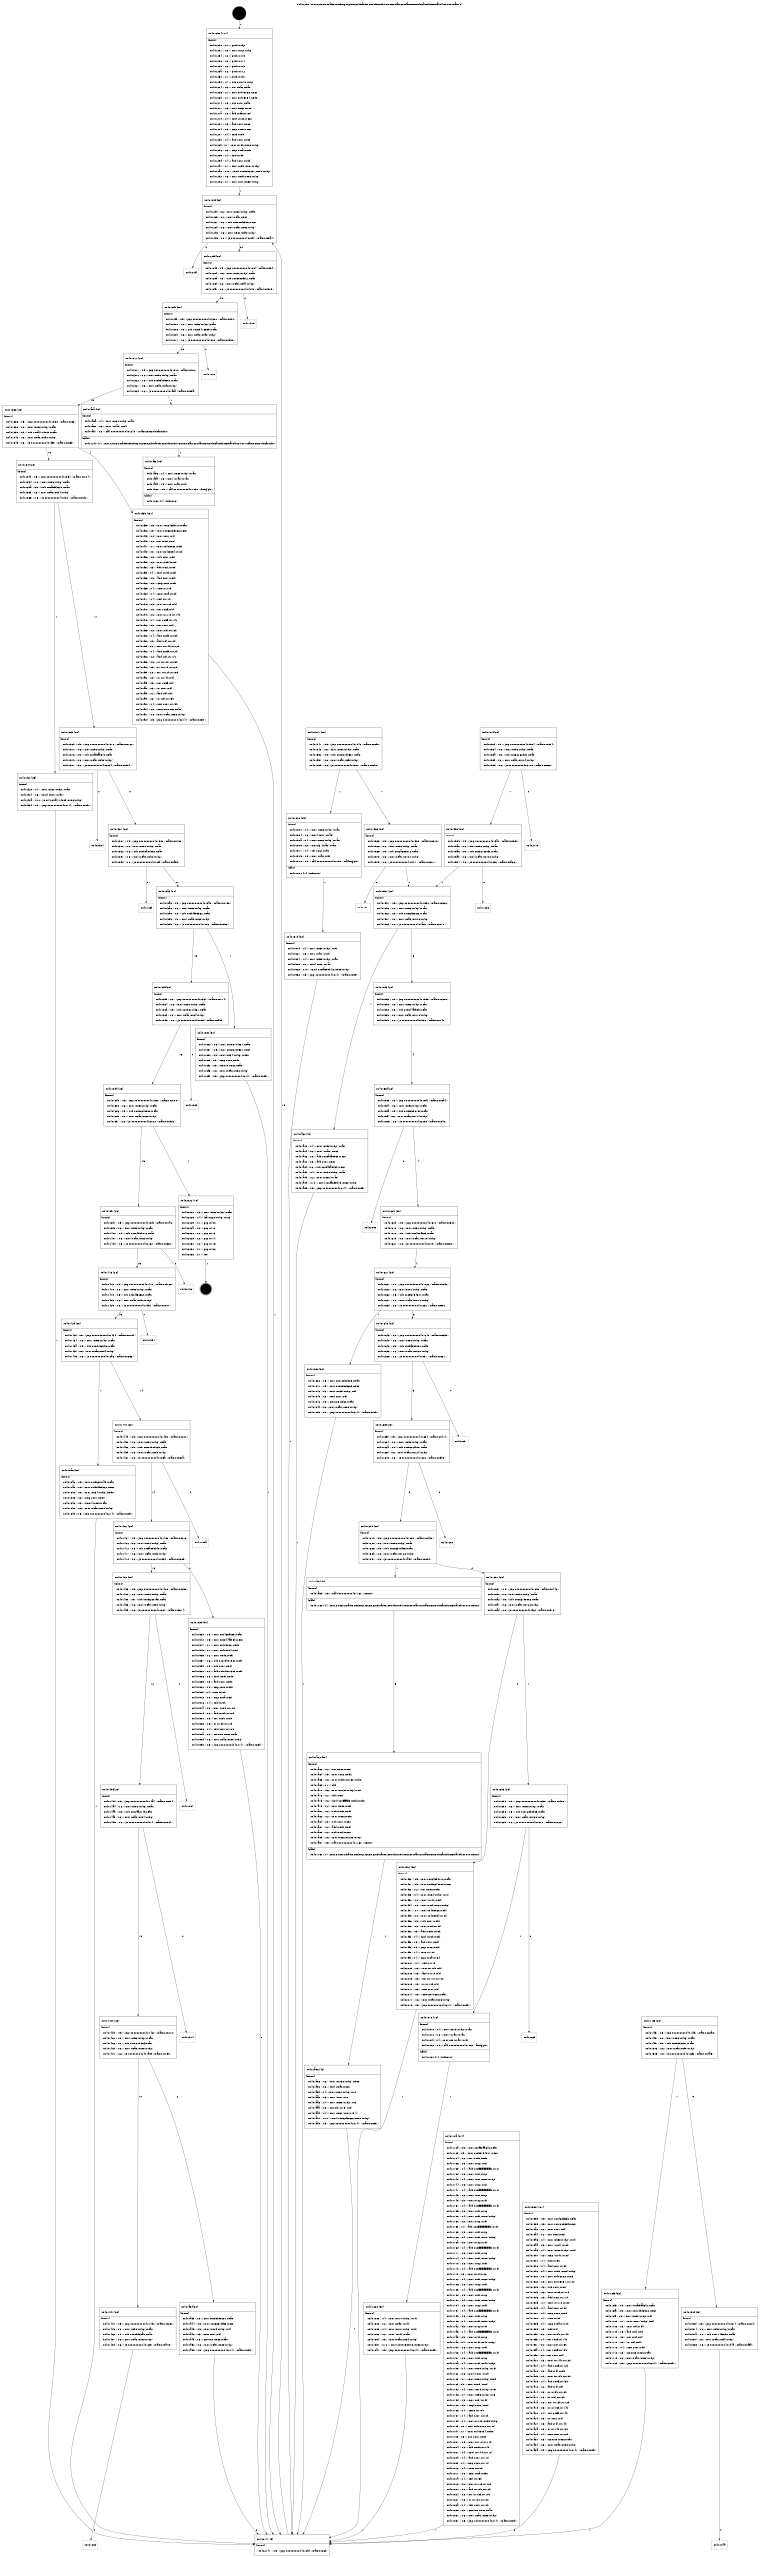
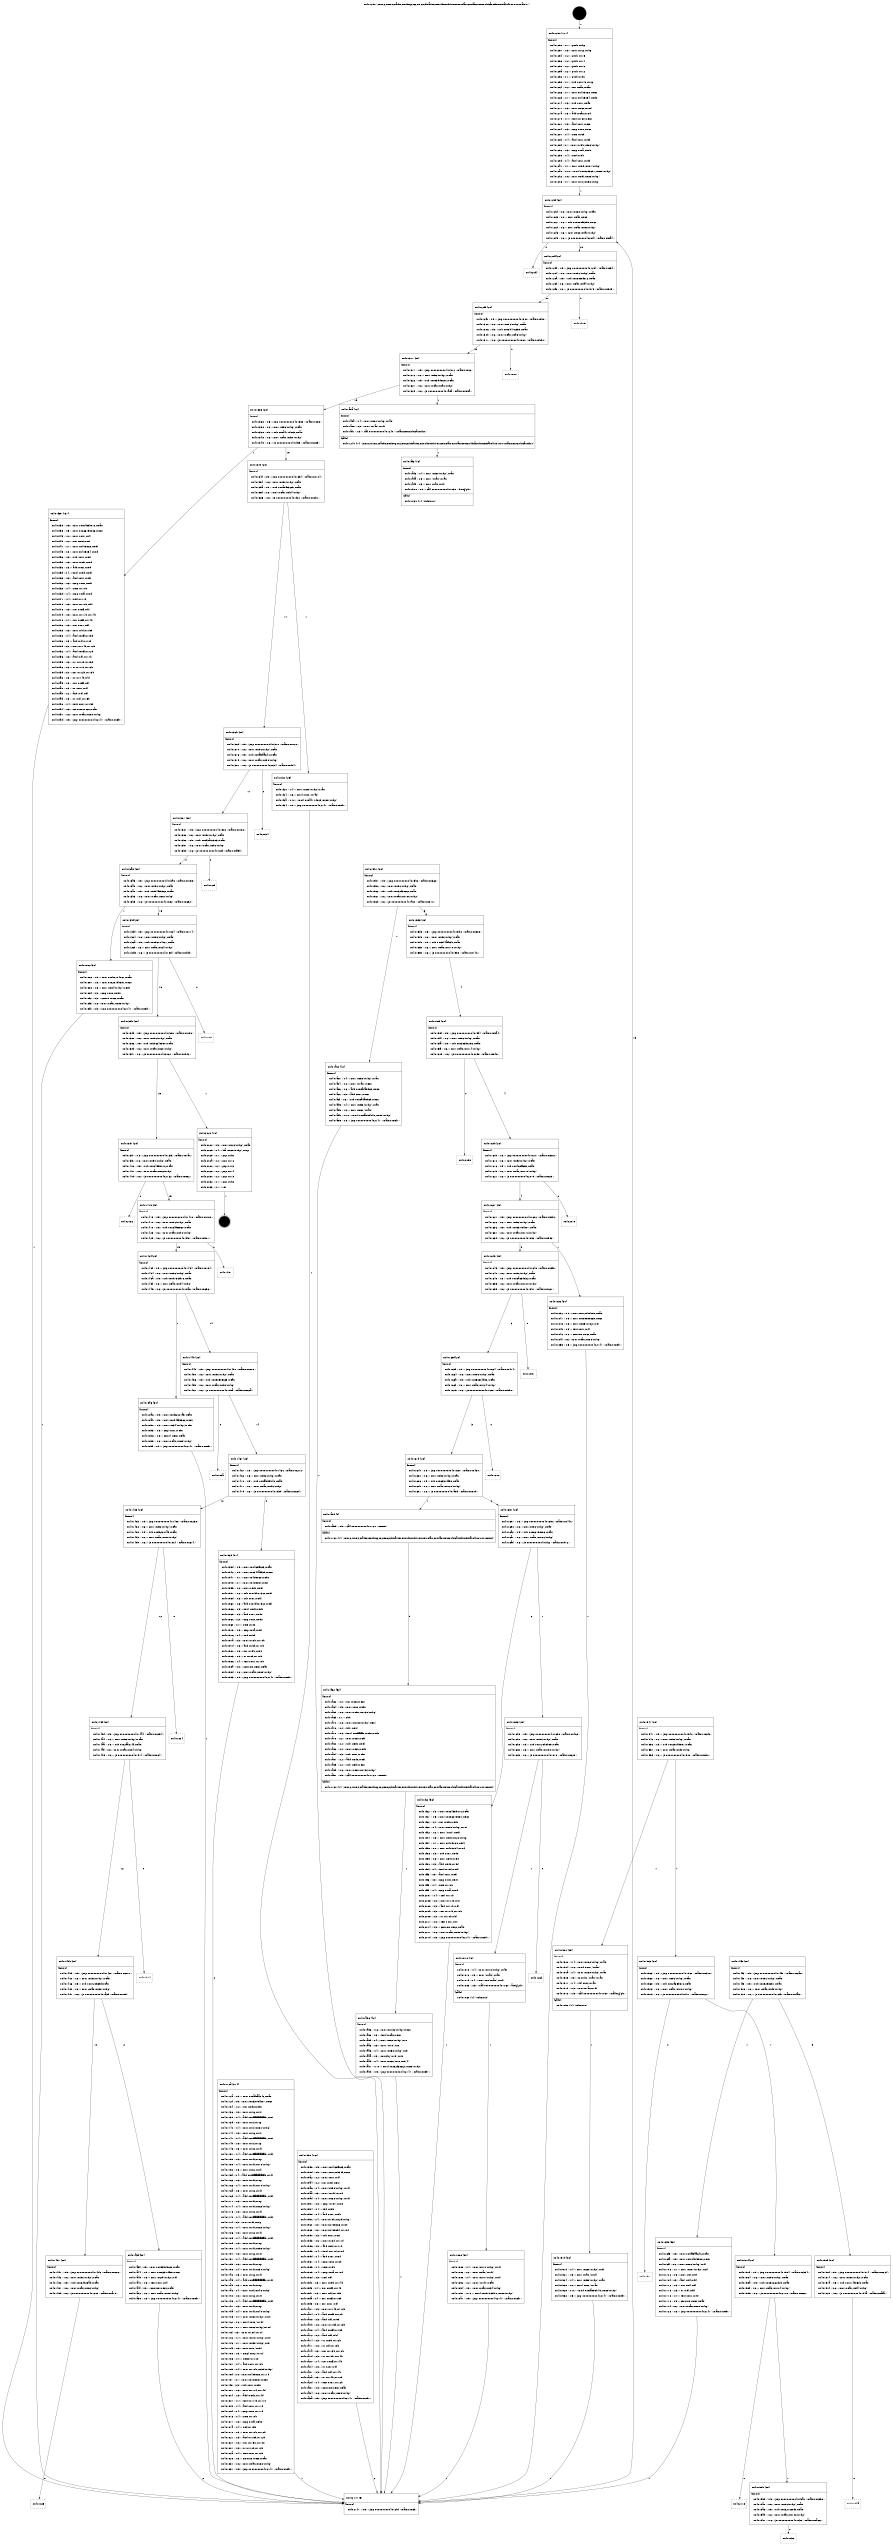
edge "0x401563 [28]" -> "0x4015b7 [28]": now "0x401563 [28]" -> "0x40157f [28]"
edge "0x40159b [28]" -> "0x4015b7 [28]": removed, label "7"
node "0x402079": added
